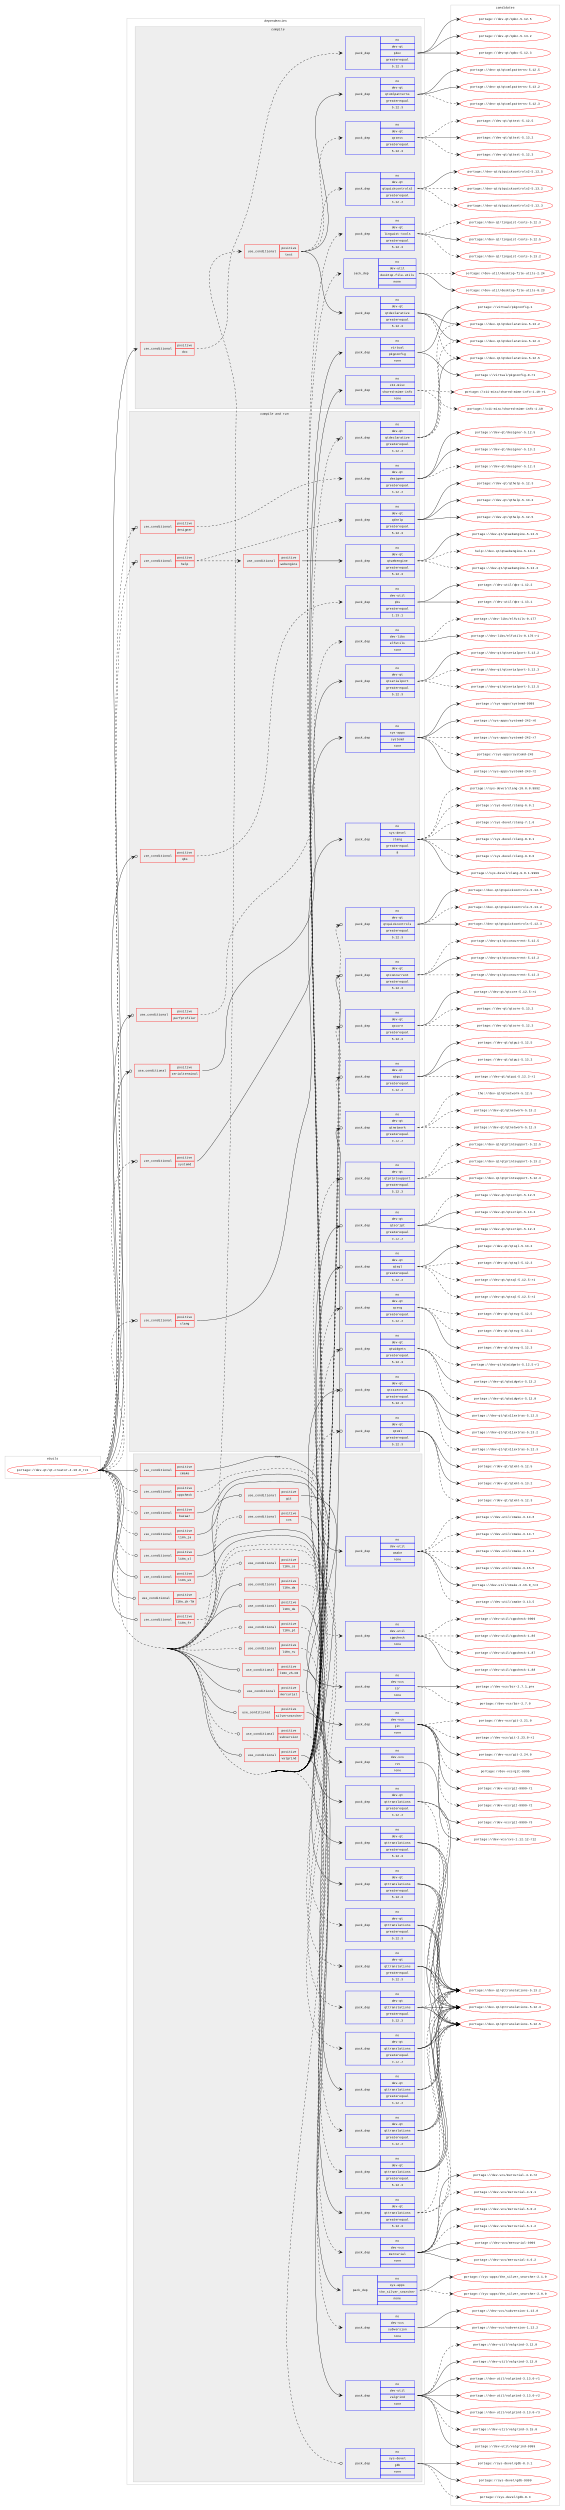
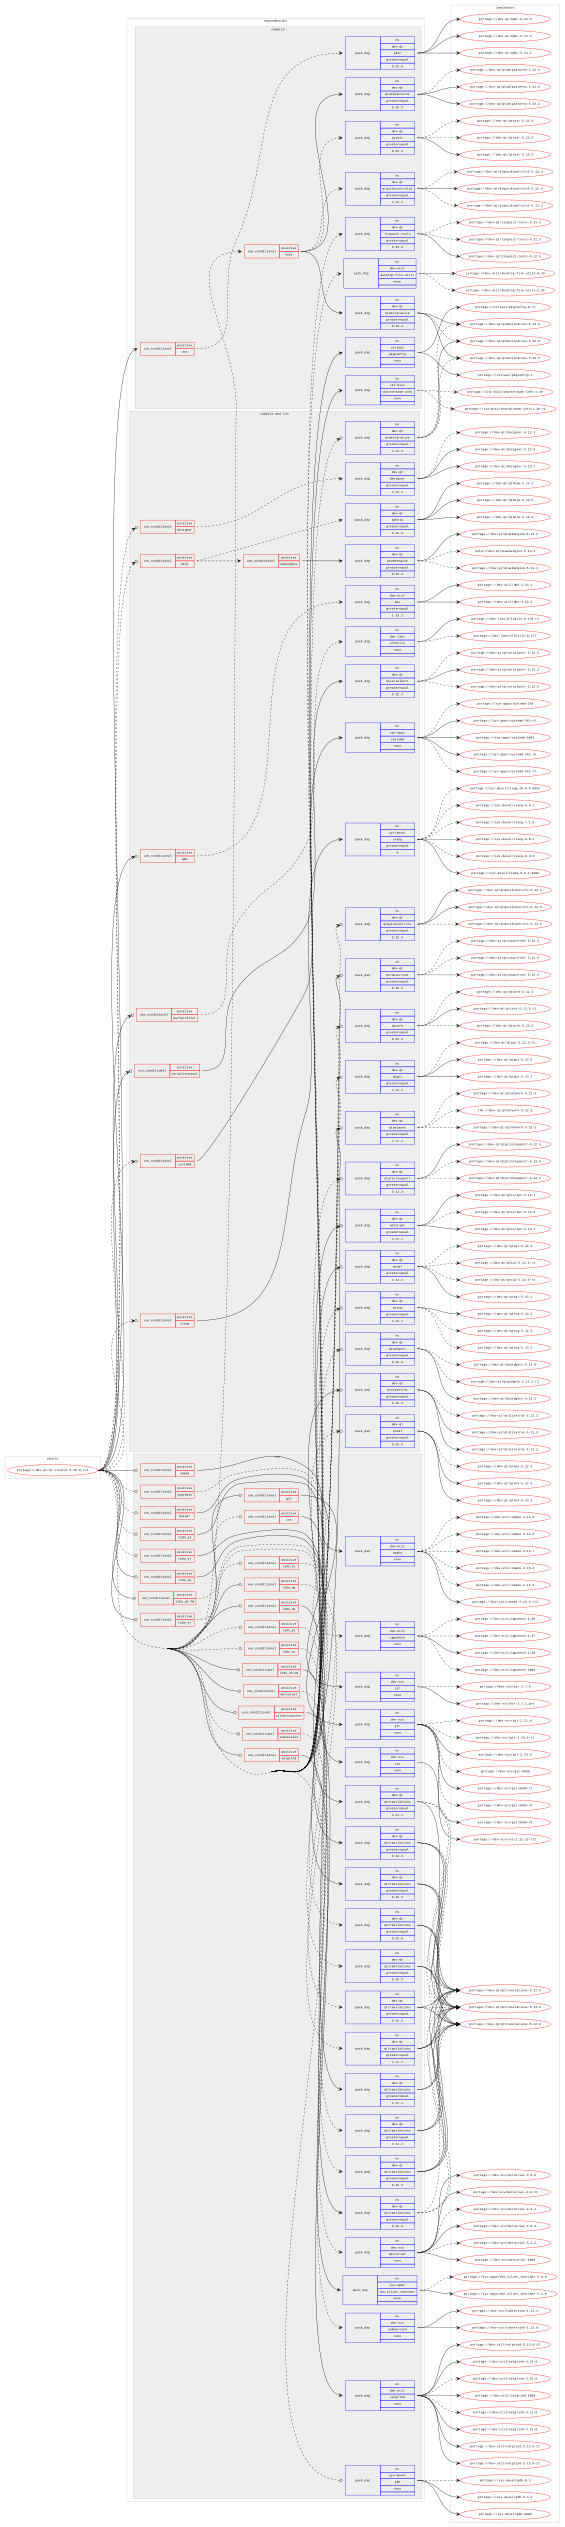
node "portage://dev-util/valgrind-3.14.0": added
